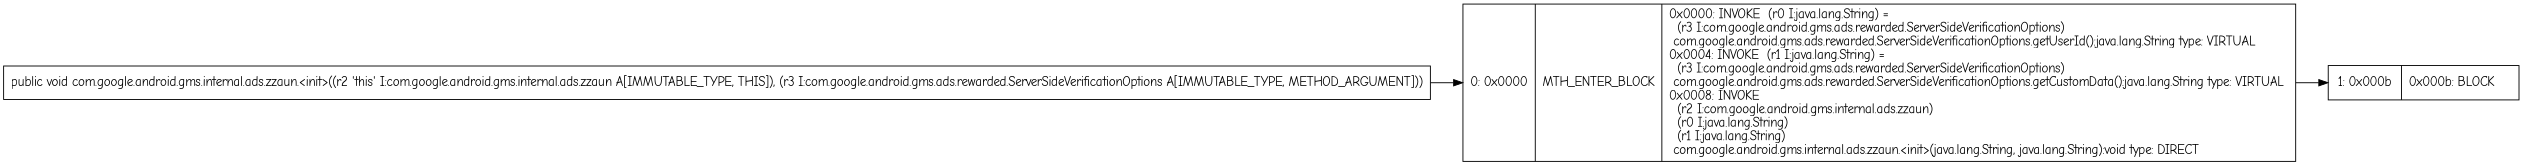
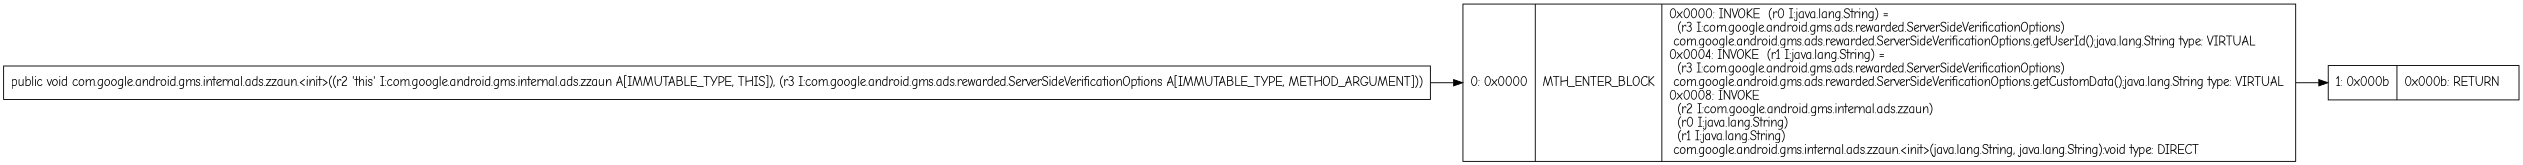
node "1: 0x000b": text "0x000b: BLOCK" -> "0x000b: RETURN"
